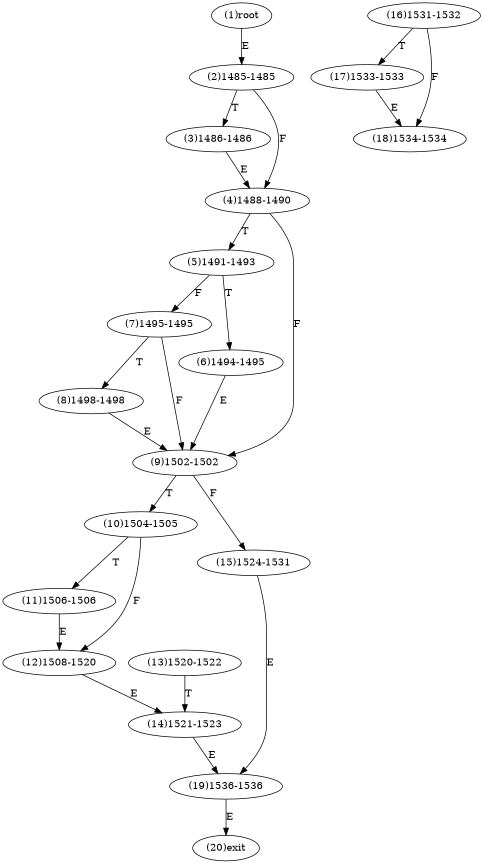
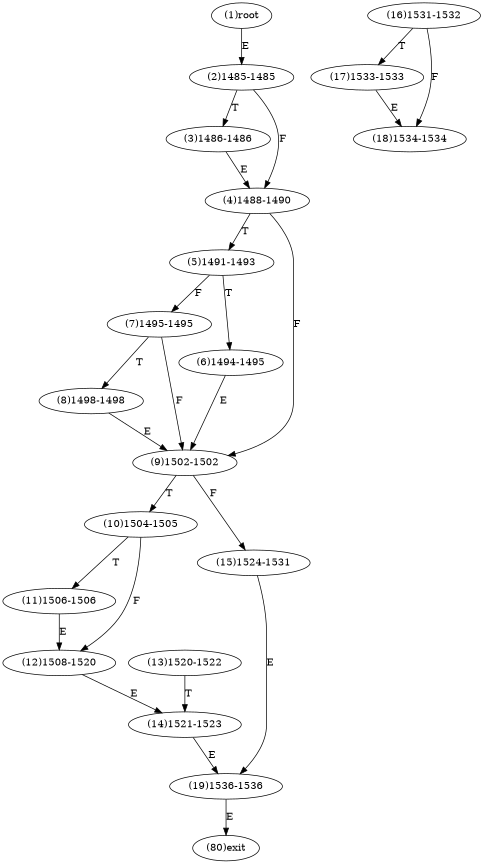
node "(20)exit": label "(20)exit" -> "(80)exit"
